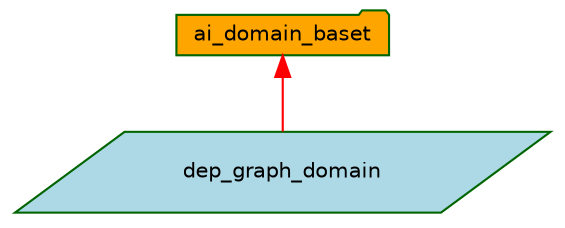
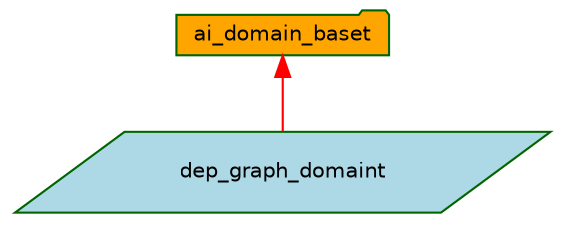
node "dep_graph_domain": label "dep_graph_domain" -> "dep_graph_domaint"
